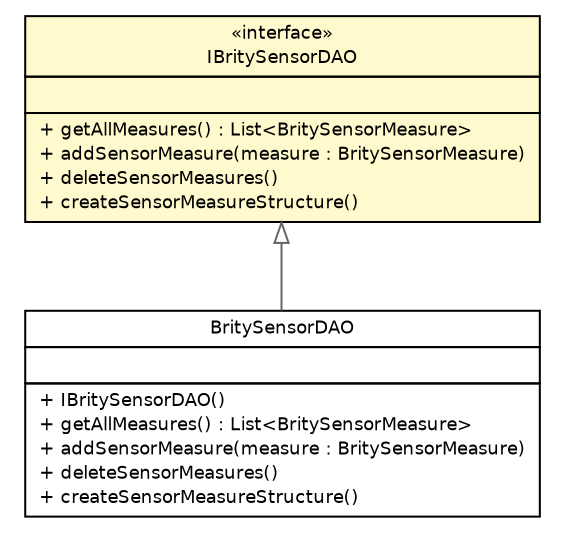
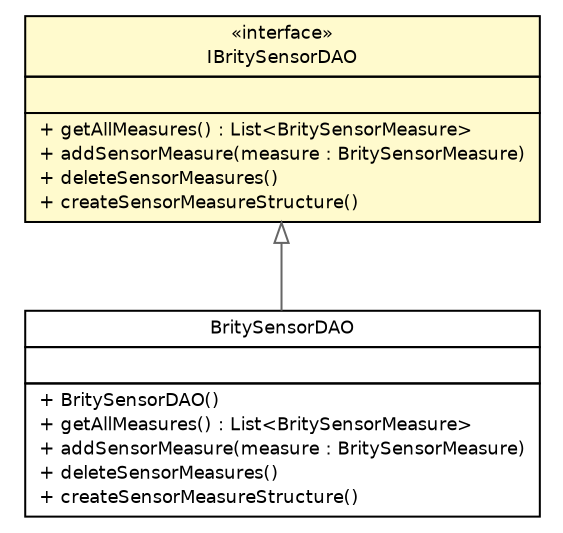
node "BritySensorDAO": text "+ IBritySensorDAO()" -> "+ BritySensorDAO()"
